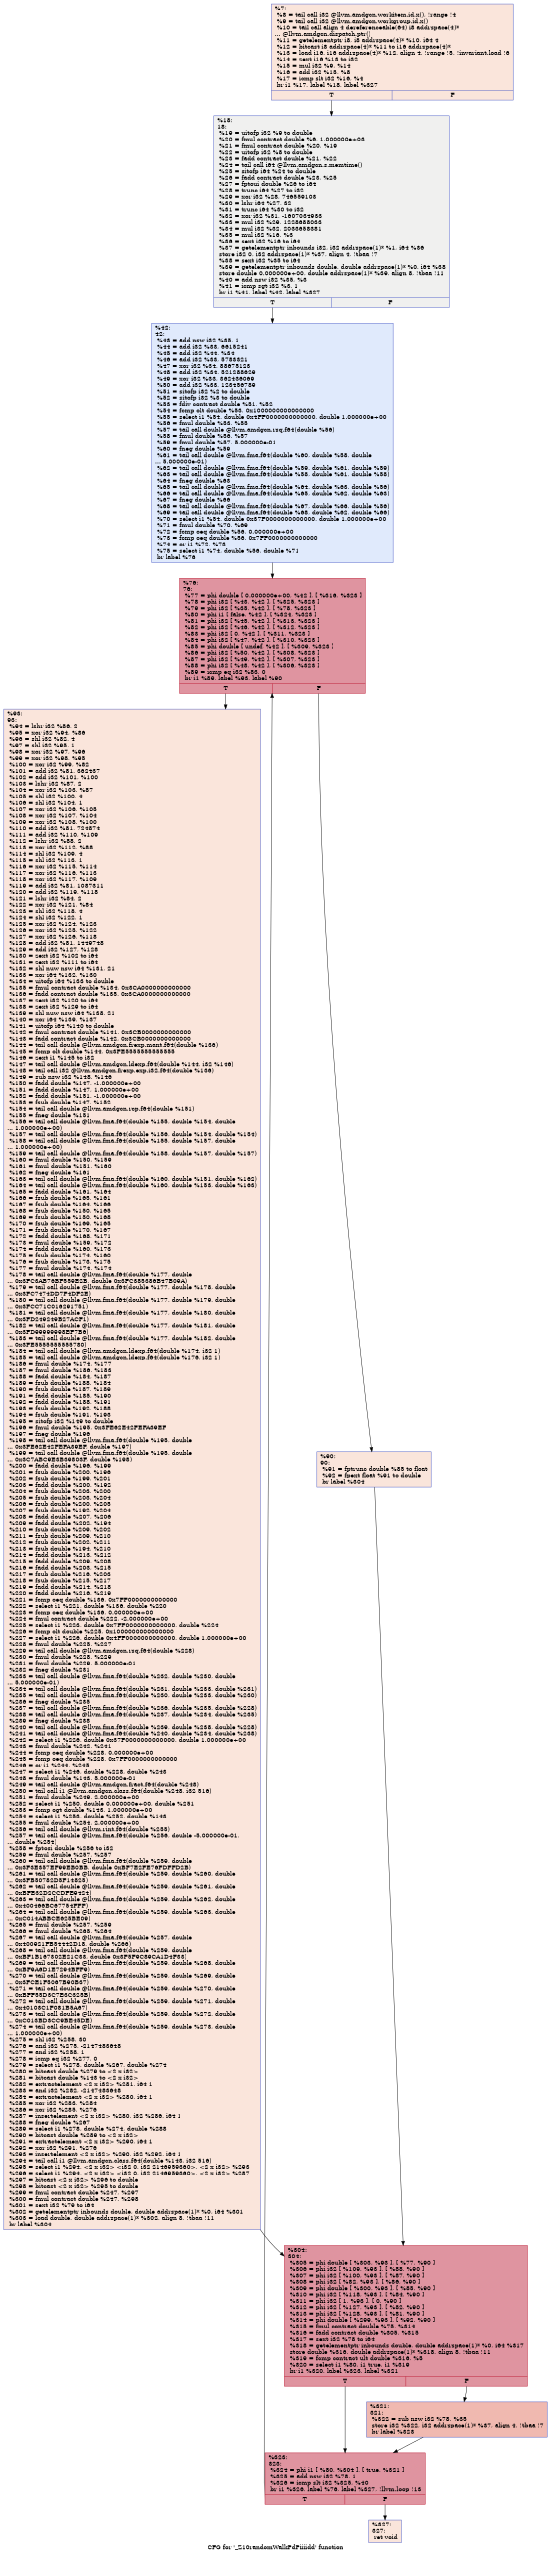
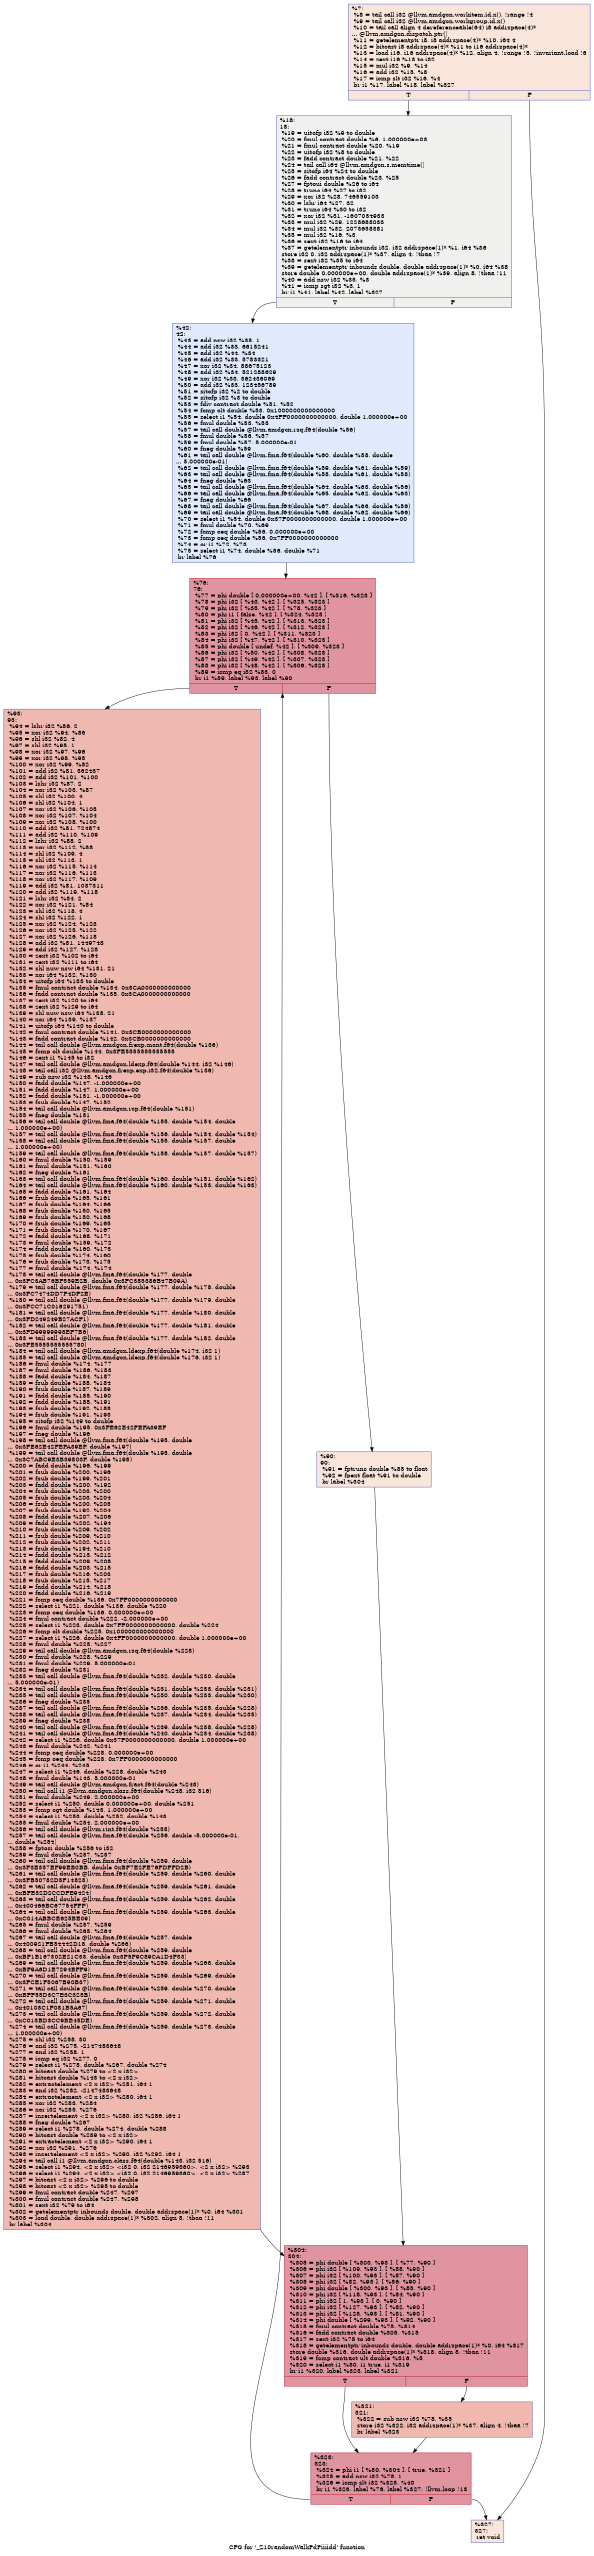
node "%18:": text "%34 = mul i32 %32, 2033658381" -> "%34 = mul i32 %32, 2073658381"
edge "%7:" -> "%327:": added
node "%93:": fillcolor #f4c5ad70 -> #de614d70
